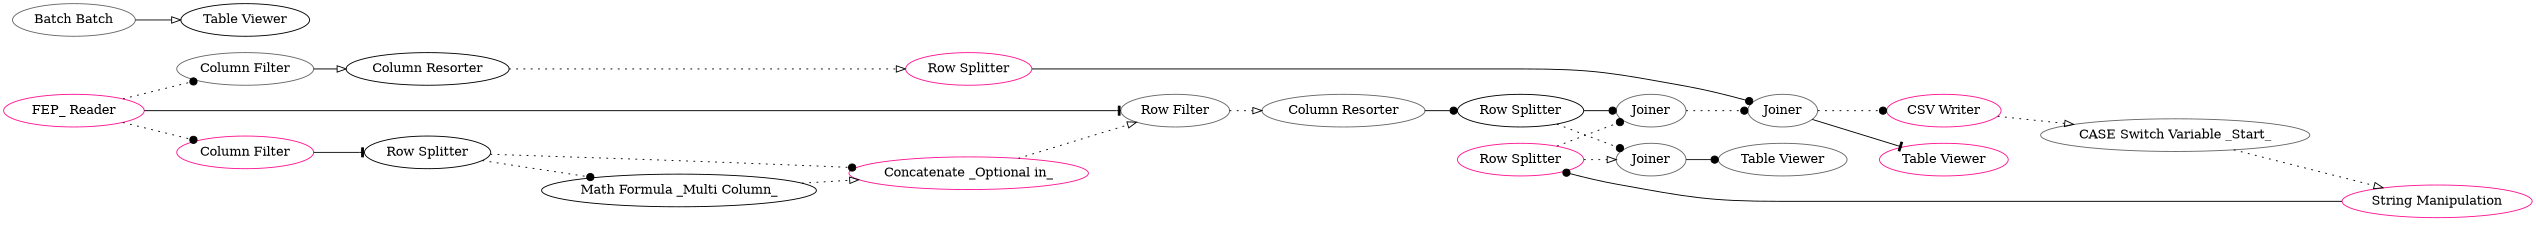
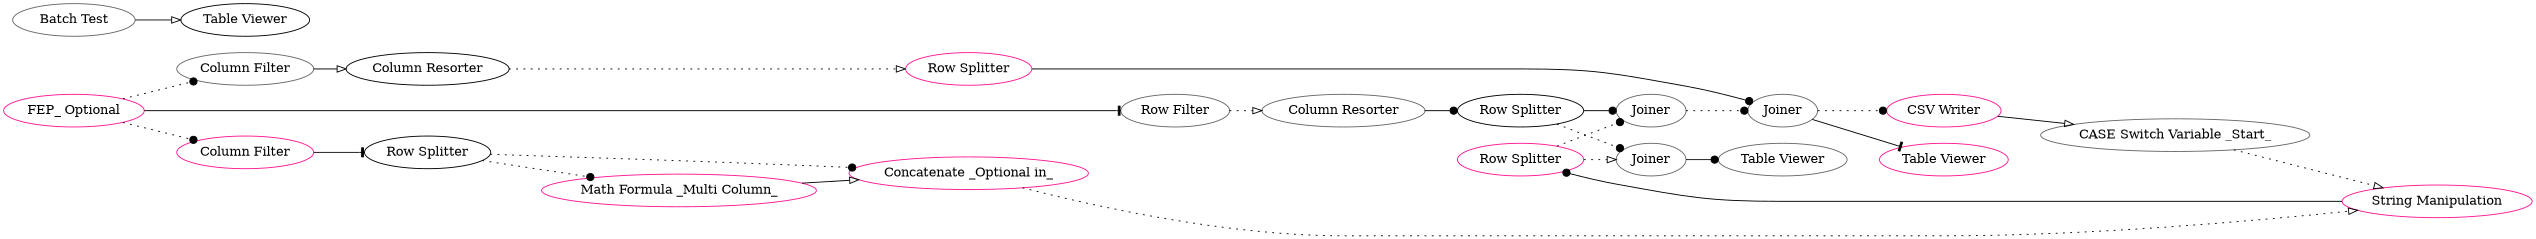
node "Batch Batch": label "Batch Batch" -> "Batch Test"
node "FEP_ Reader": label "FEP_ Reader" -> "FEP_ Optional"
edge "CSV Writer" -> "CASE Switch Variable _Start_": style dotted -> solid
edge "Concatenate _Optional in_" -> "Row Filter": now "Concatenate _Optional in_" -> "String Manipulation"
edge "Math Formula _Multi Column_" -> "Concatenate _Optional in_": style dotted -> solid
node "Math Formula _Multi Column_": color black -> deeppink
